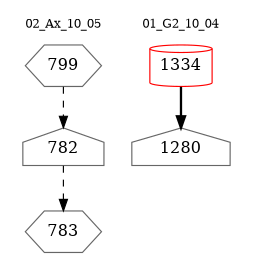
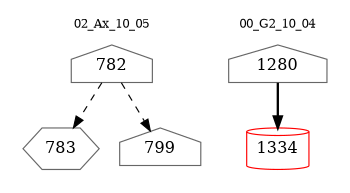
cluster "01_G2_10_04": label "01_G2_10_04" -> "00_G2_10_04"
node "799": shape hexagon -> house
edge "799" -> "782": reversed
edge "1334" -> "1280": reversed
